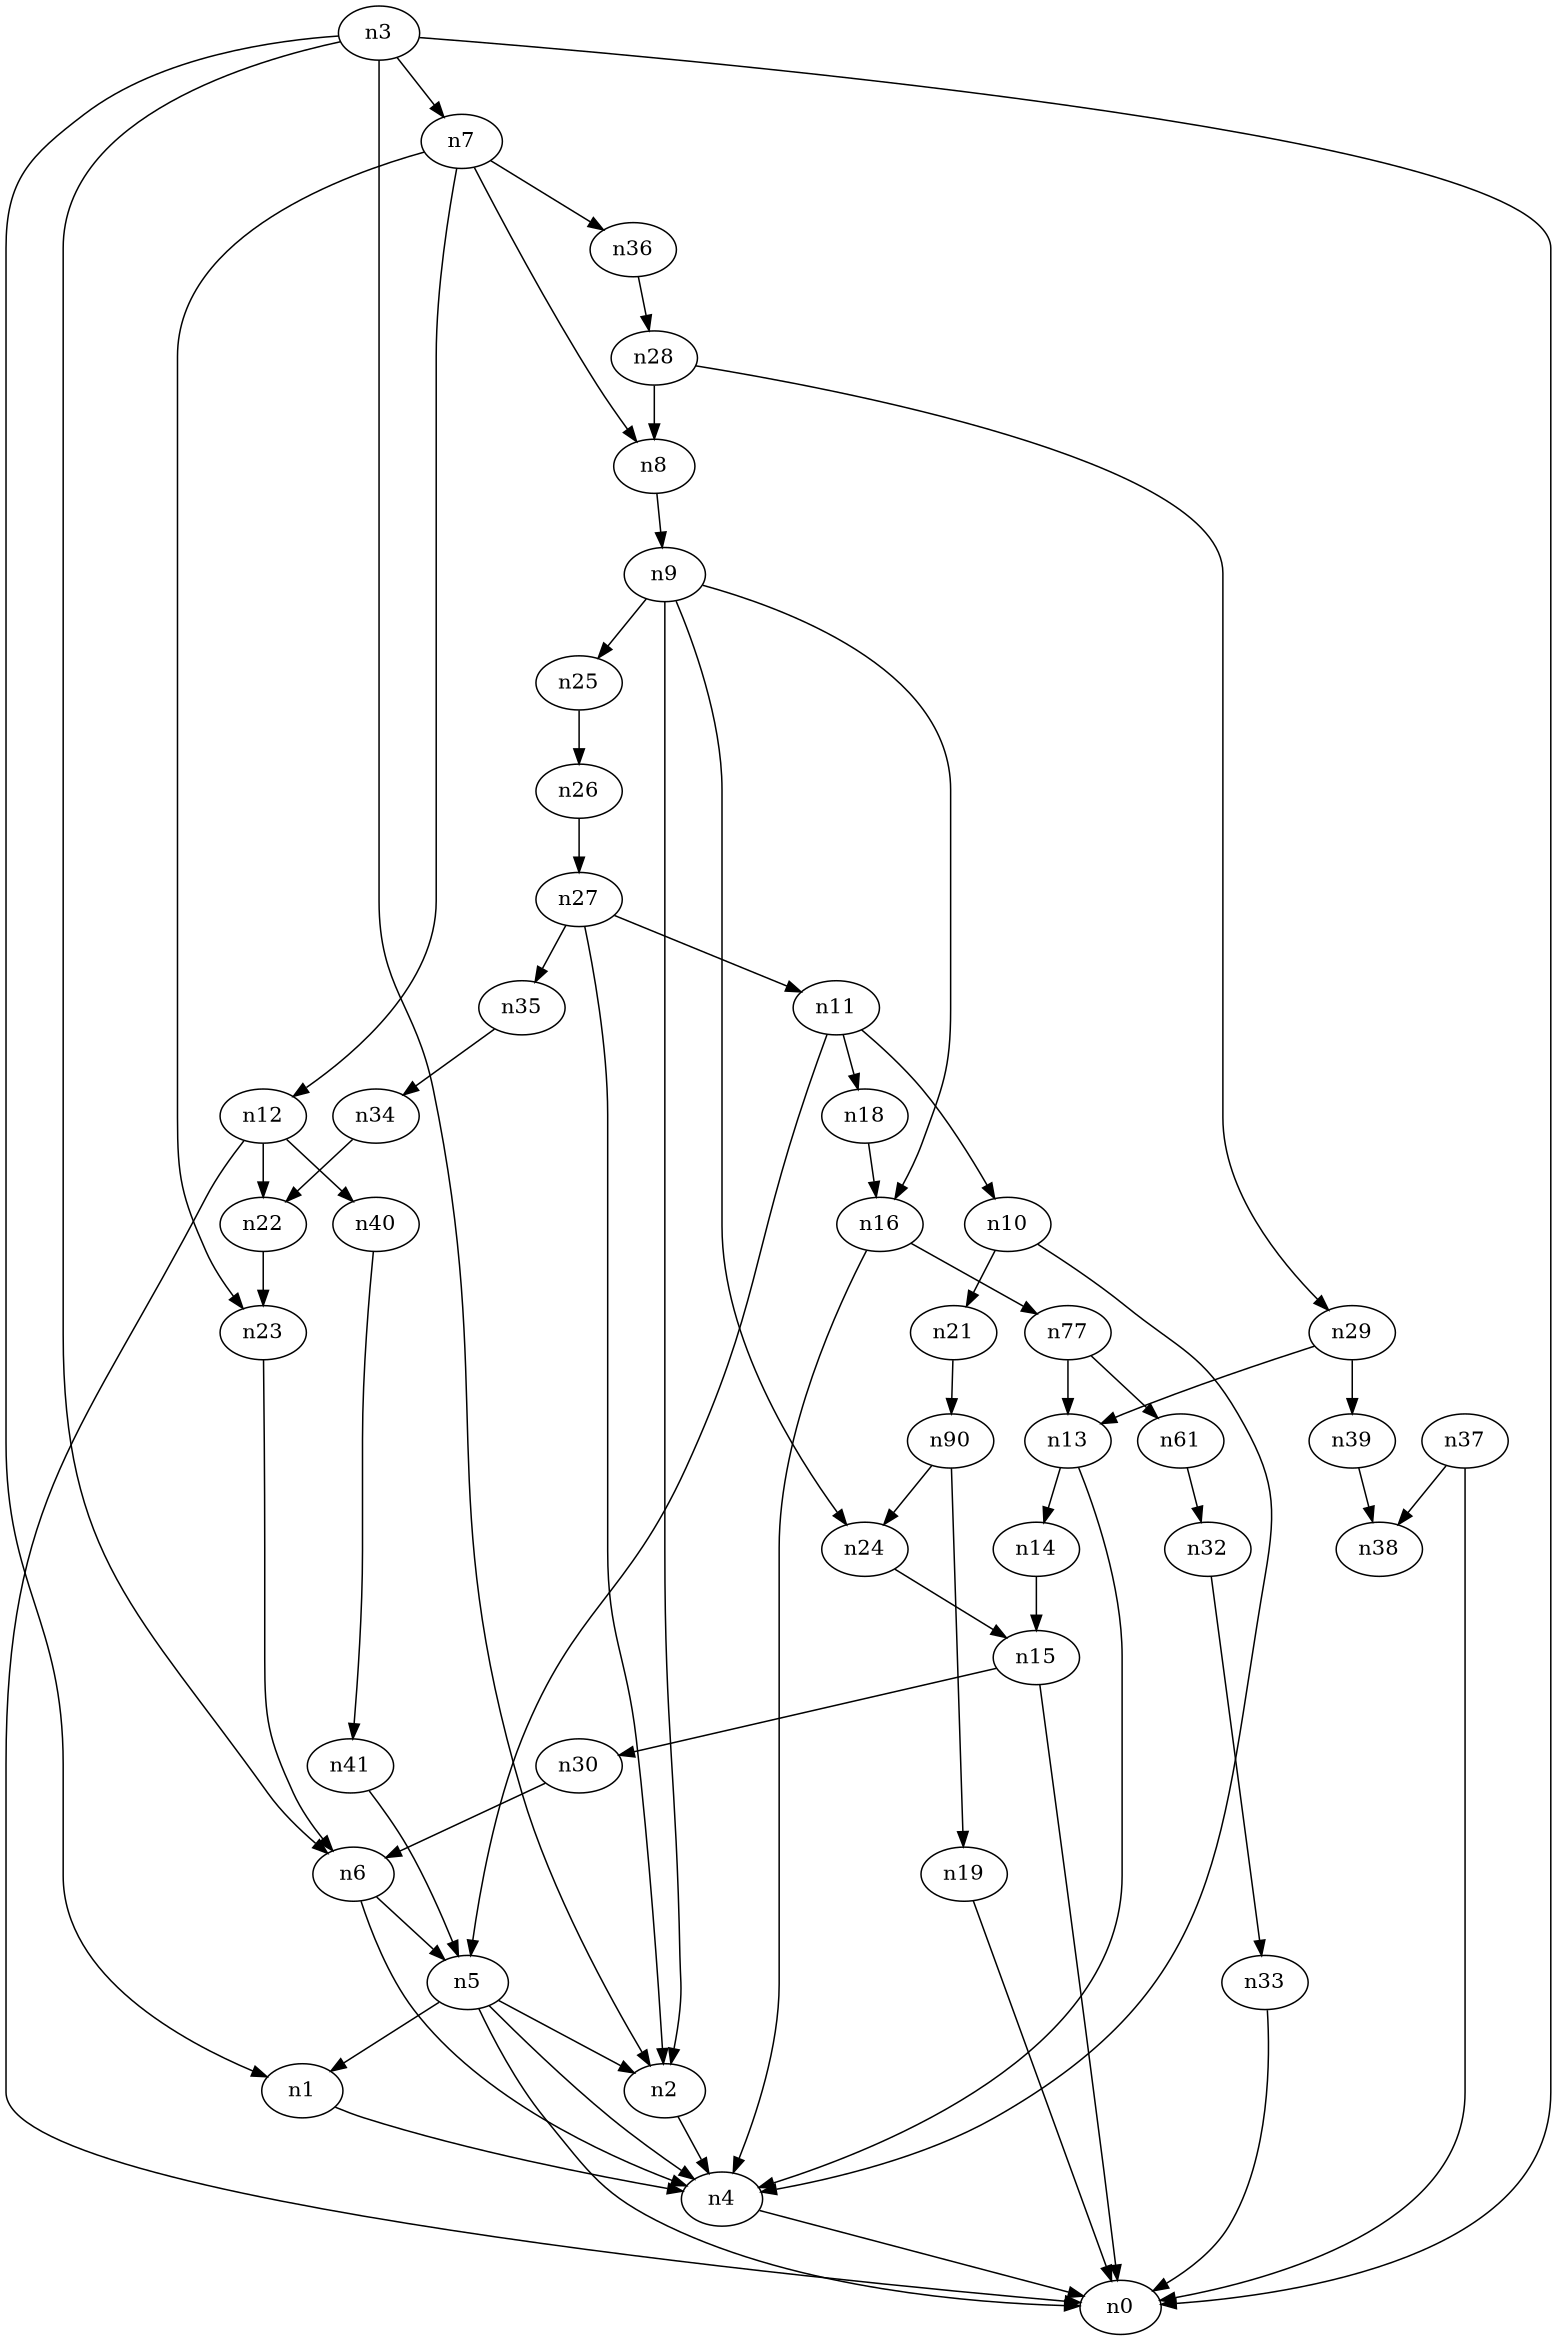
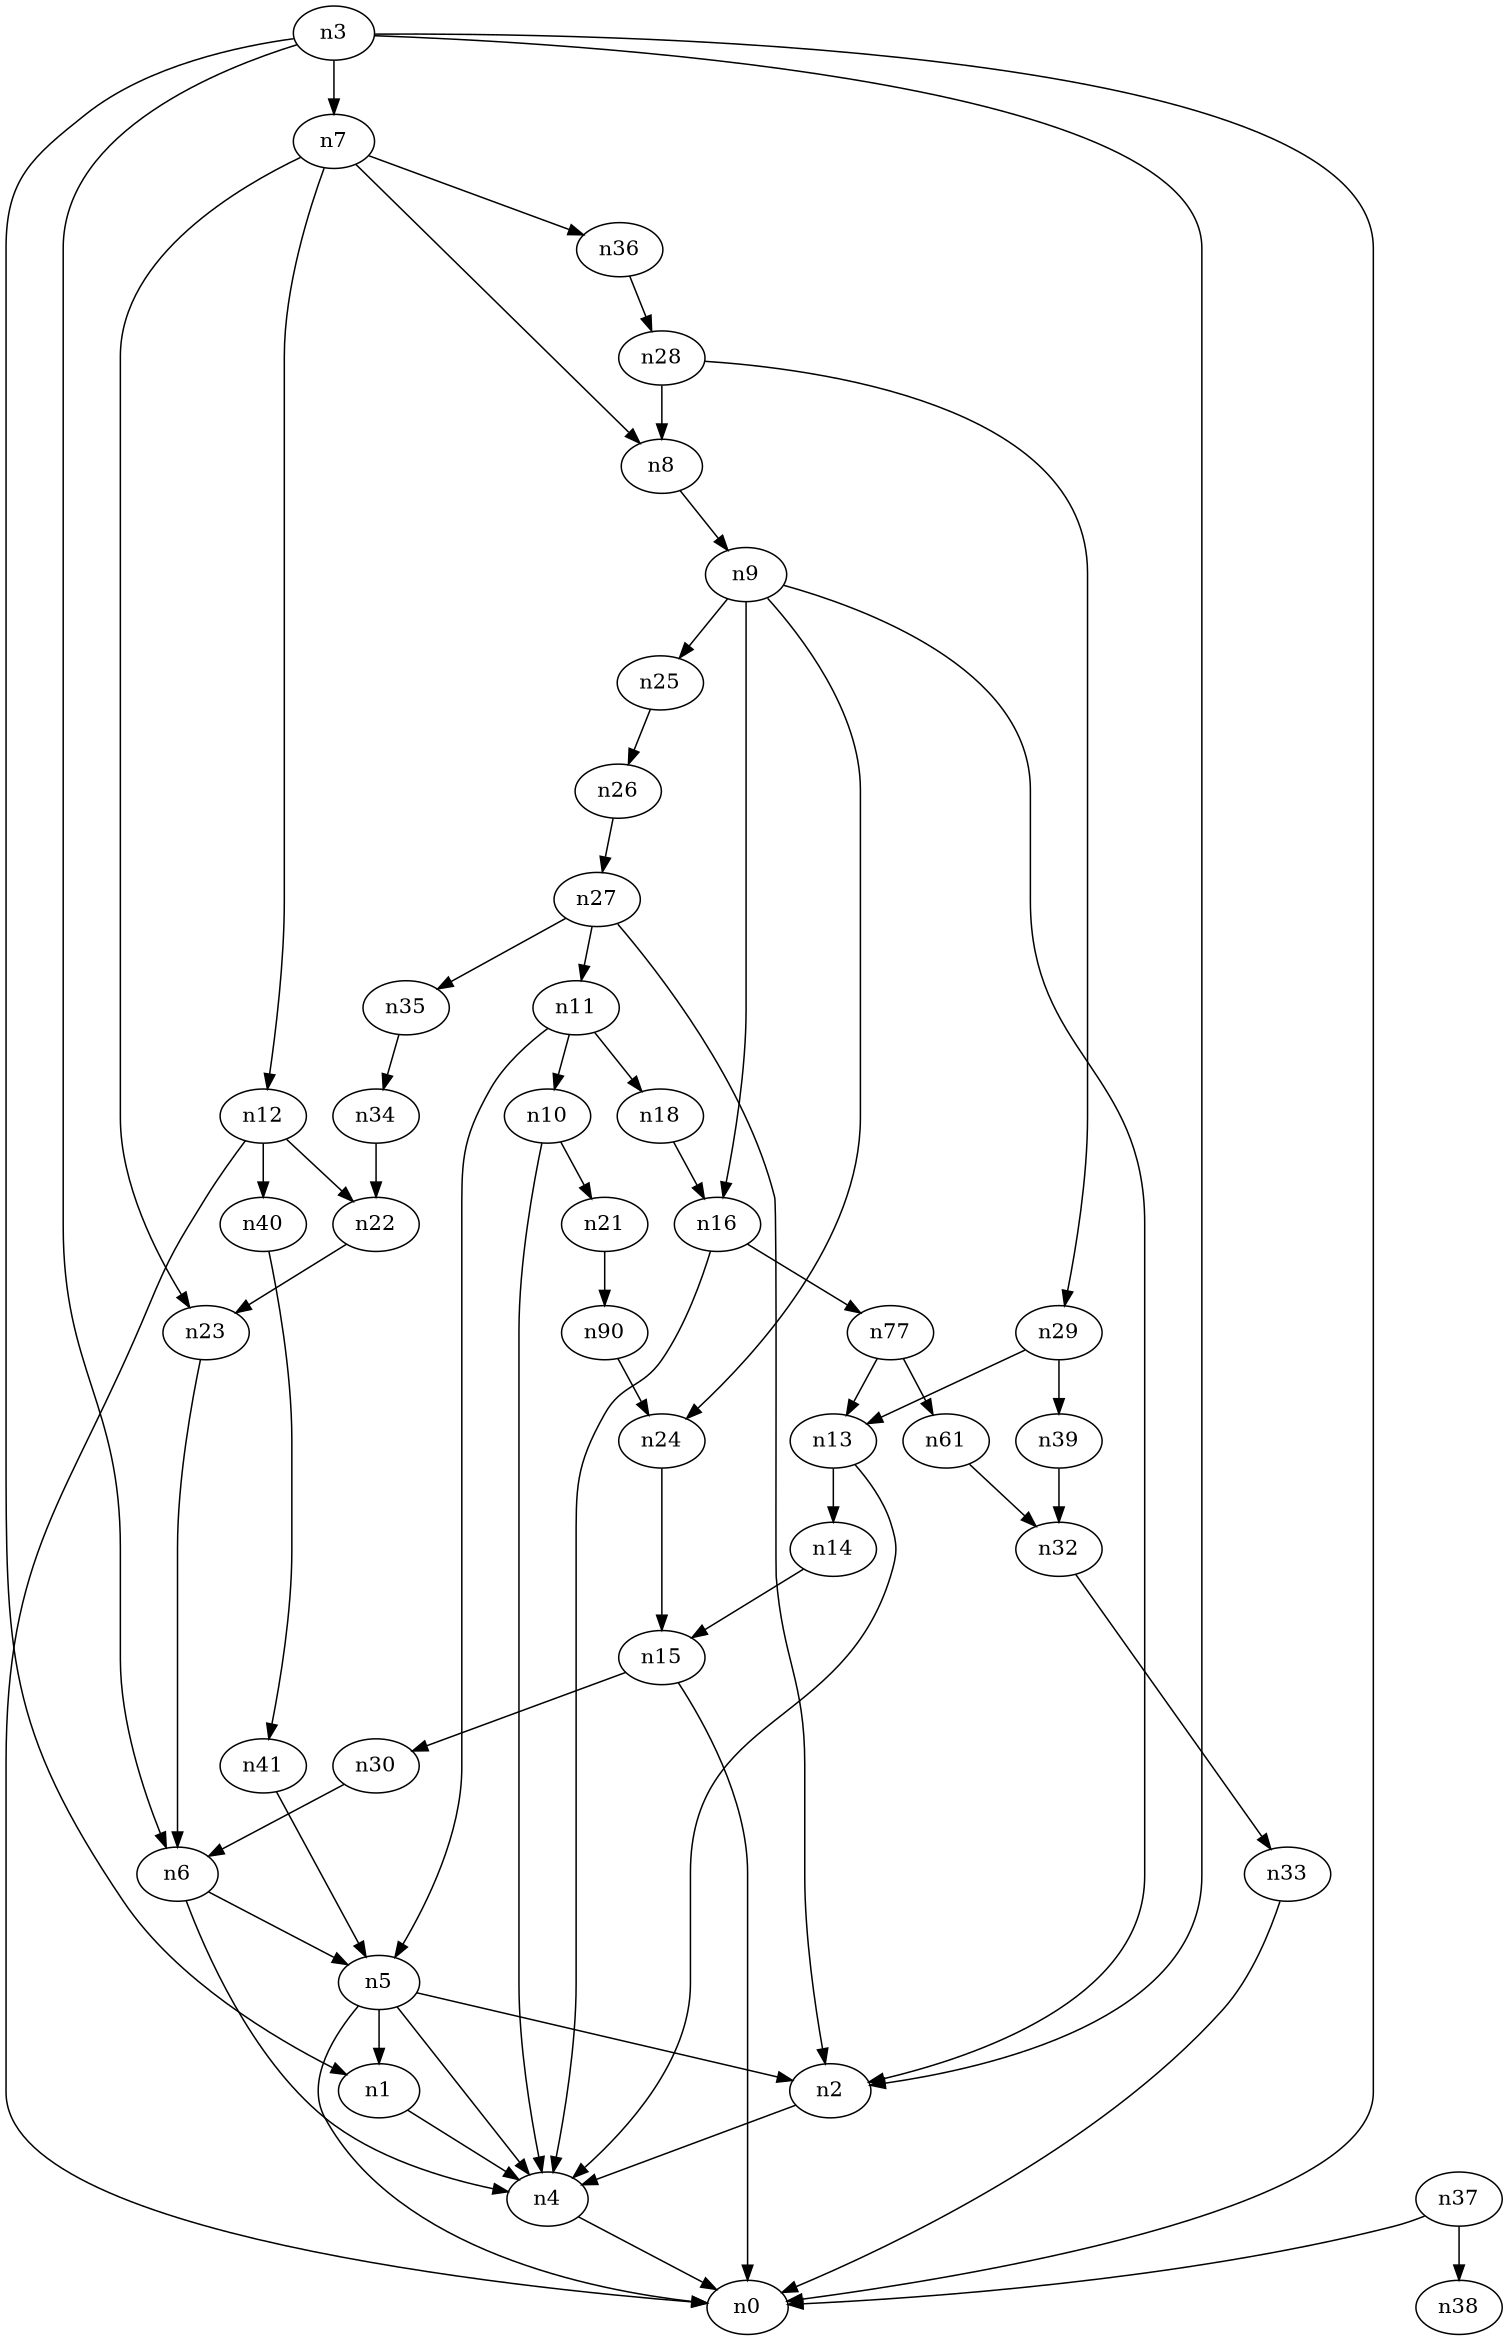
edge "n39" -> "n38": now "n39" -> "n32"
node "n19": removed
